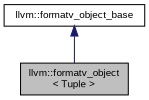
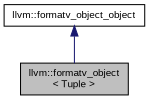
node "llvm::formatv_object_base": label "llvm::formatv_object_base" -> "llvm::formatv_object_object"
